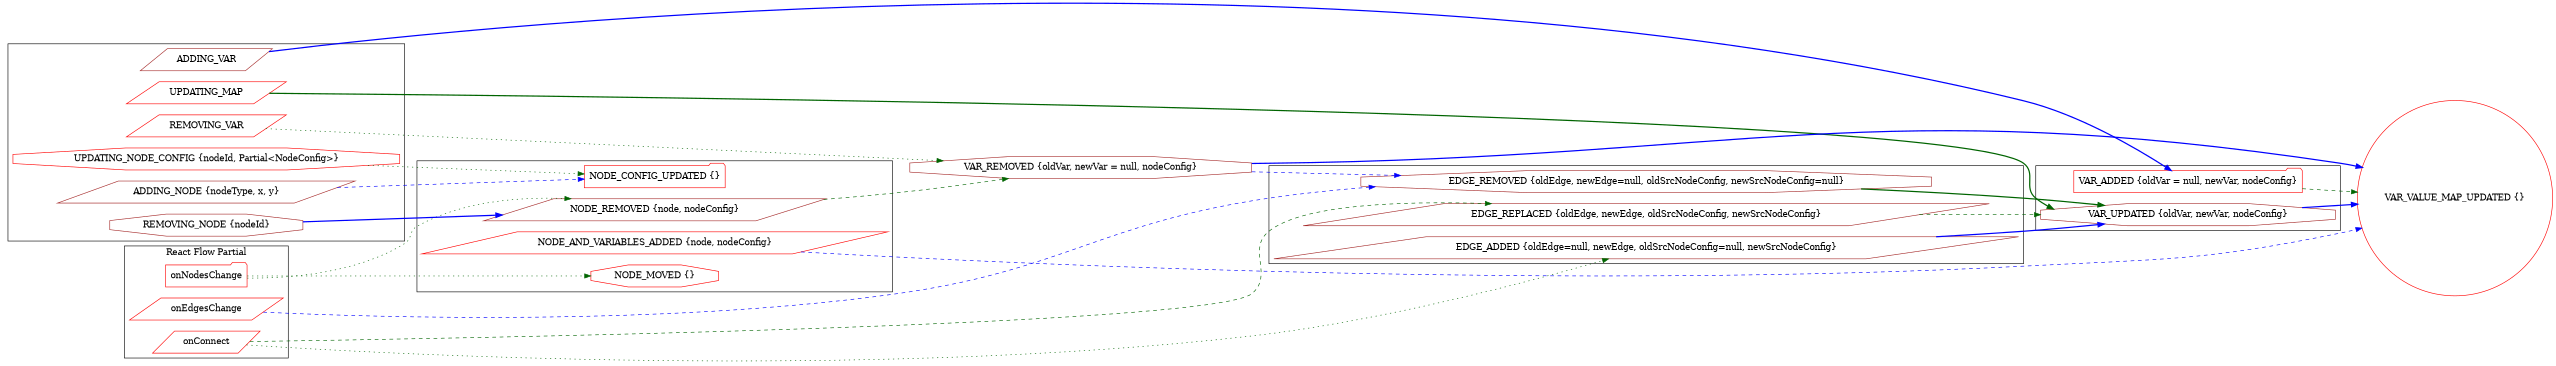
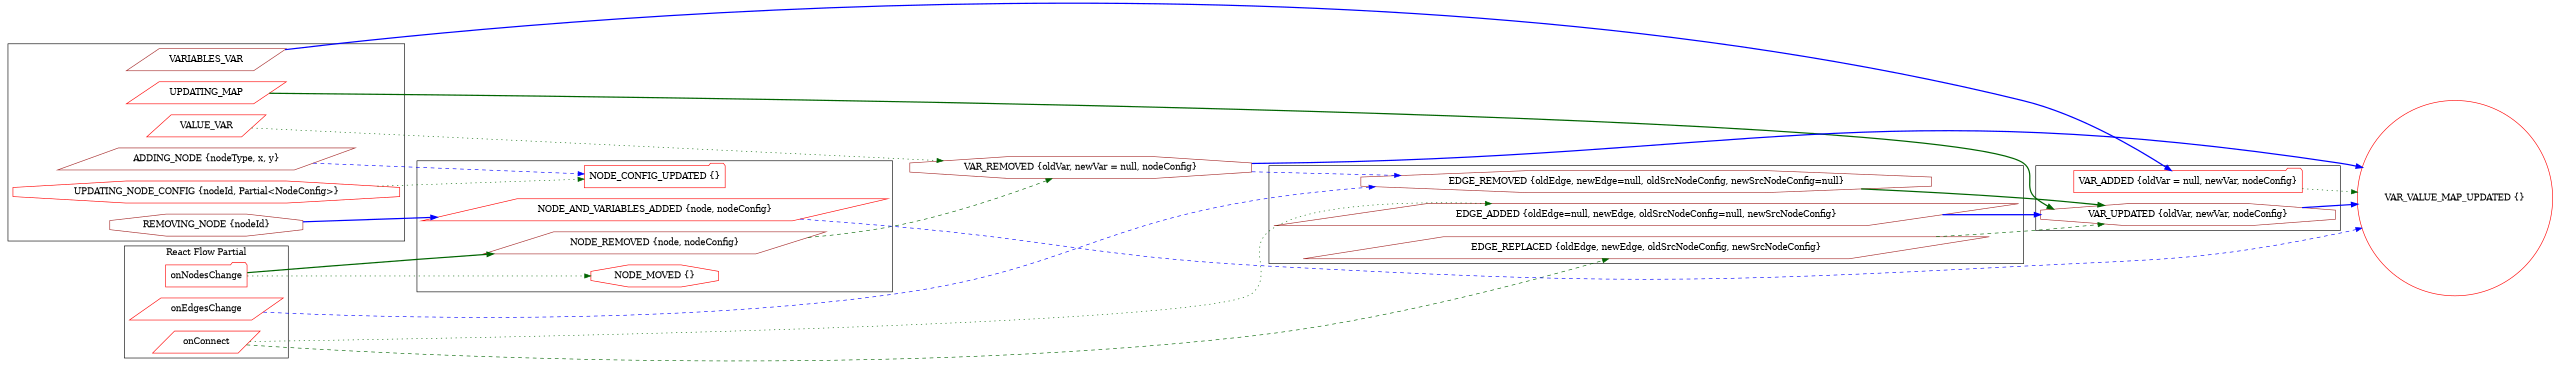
node "ADDING_VAR": label "ADDING_VAR" -> "VARIABLES_VAR"
node "REMOVING_VAR": label "REMOVING_VAR" -> "VALUE_VAR"
edge "VAR_ADDED {oldVar = null, newVar, nodeConfig}" -> "VAR_VALUE_MAP_UPDATED {}": style dashed -> dotted
edge "REMOVING_NODE {nodeId}" -> "NODE_REMOVED {node, nodeConfig}": now "REMOVING_NODE {nodeId}" -> "NODE_AND_VARIABLES_ADDED {node, nodeConfig}"
edge "onNodesChange" -> "NODE_REMOVED {node, nodeConfig}": style dotted -> bold
